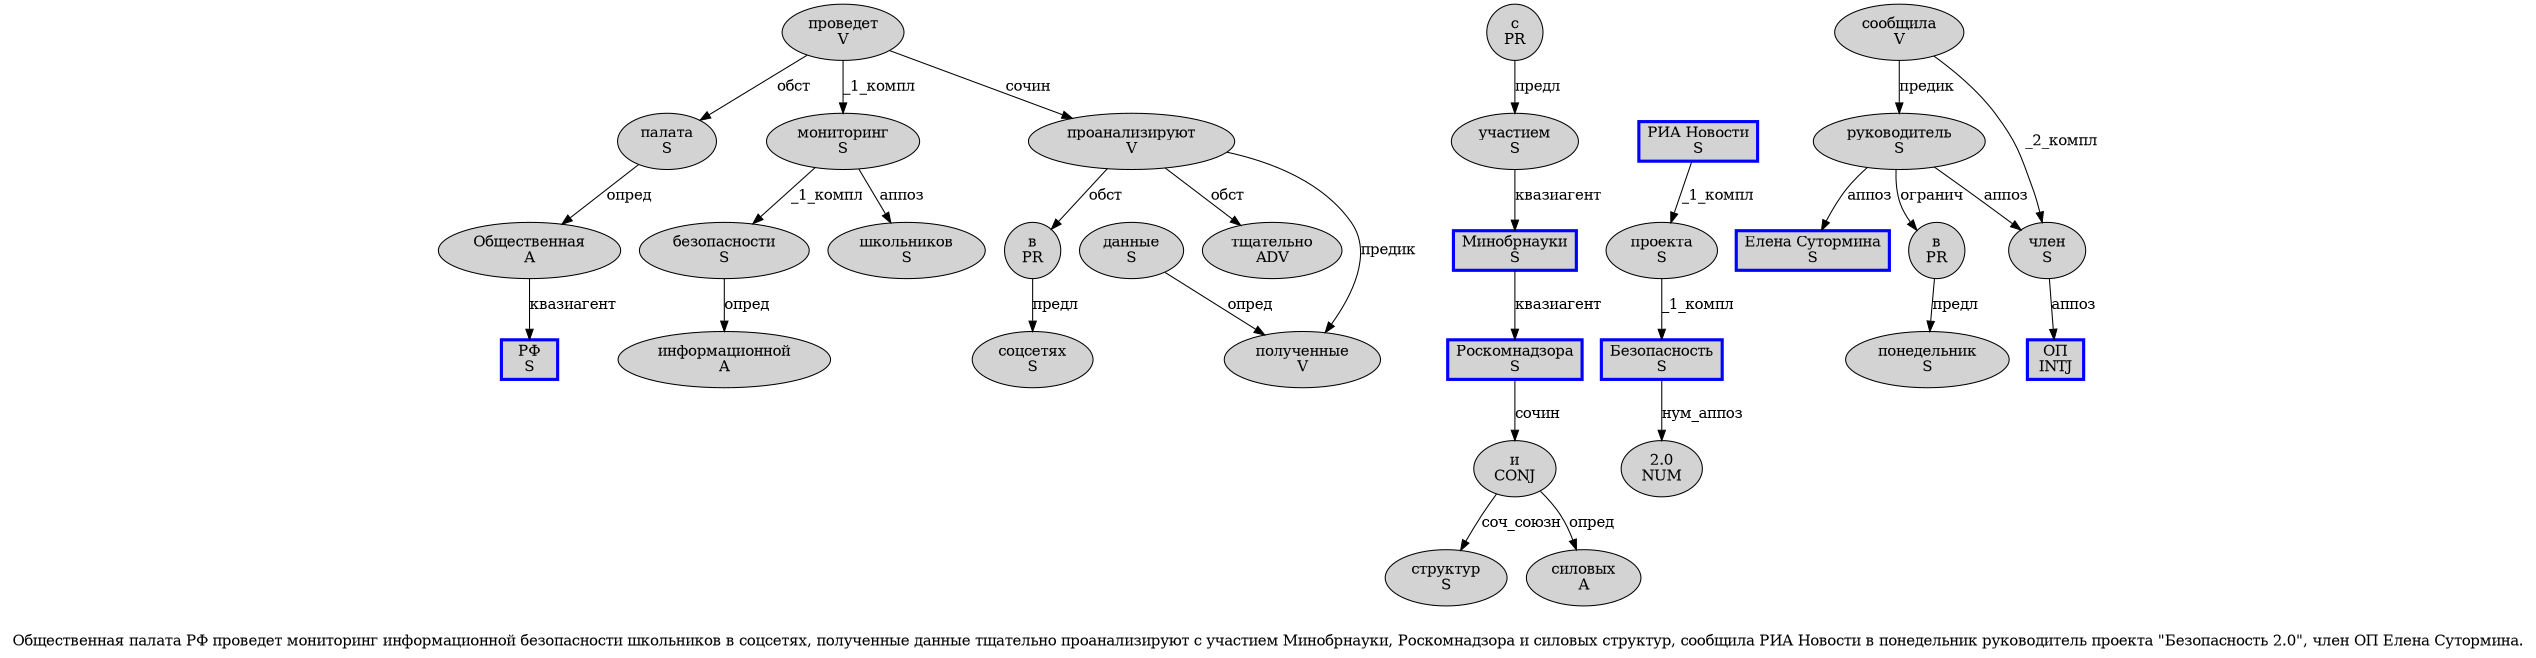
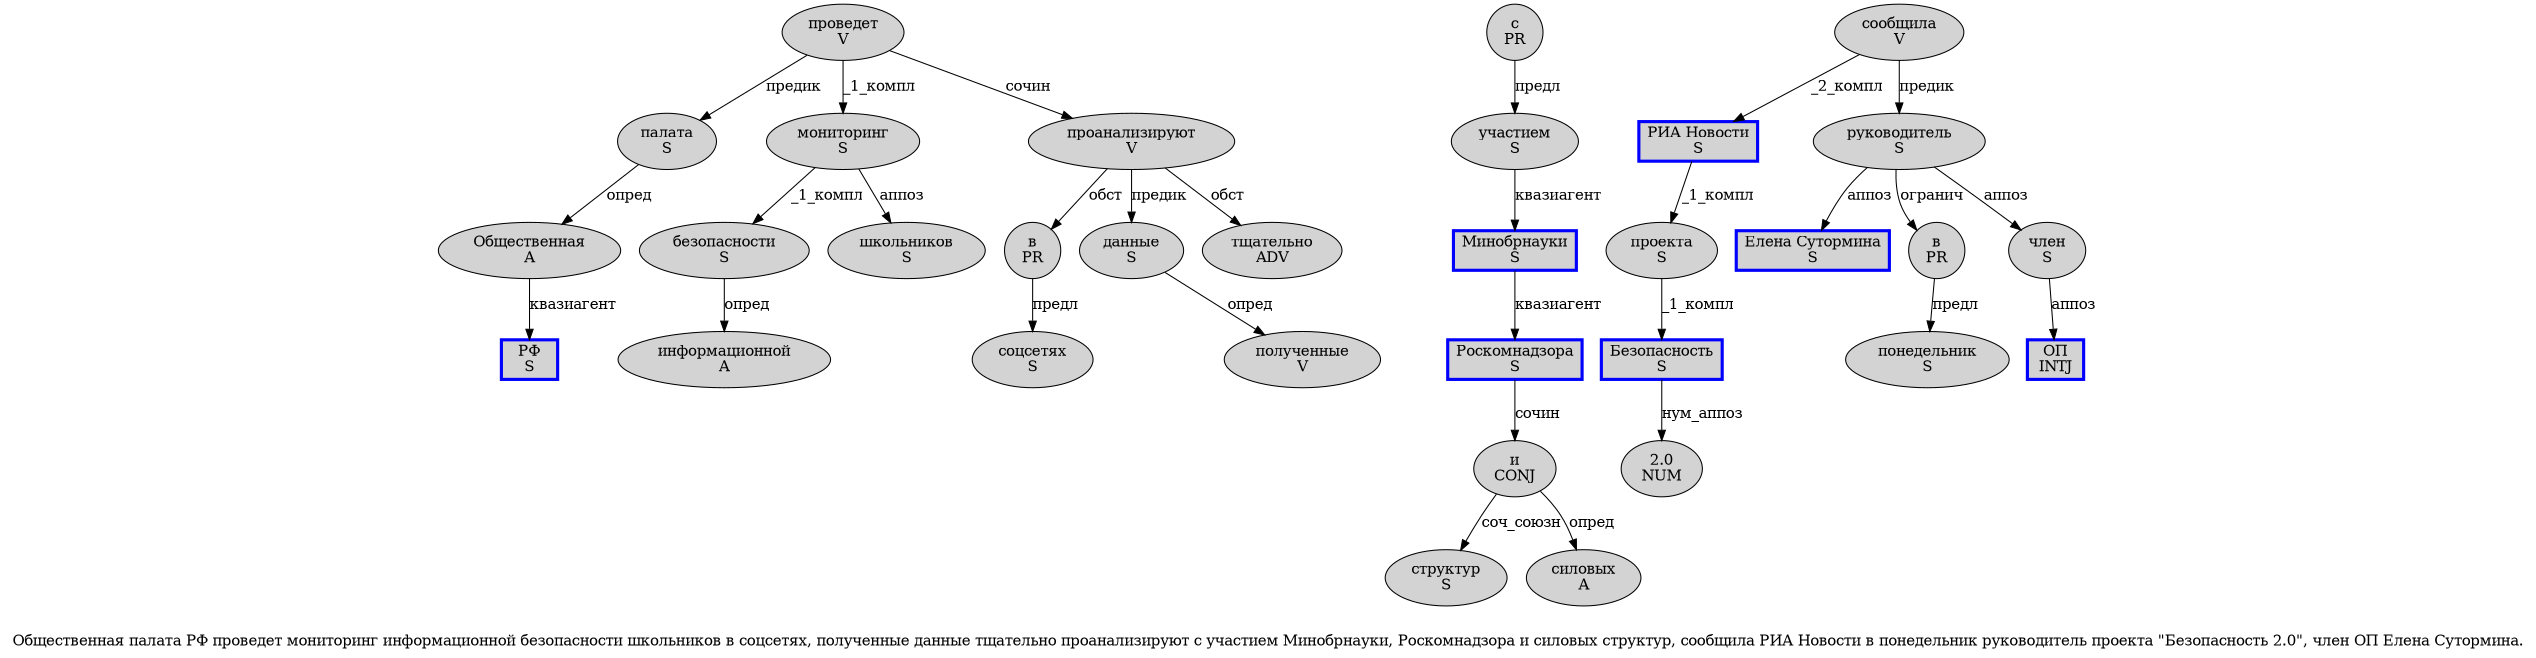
edge "проведет V" -> "палата S": label "обст" -> "предик"
edge "сообщила V" -> "член S": now "сообщила V" -> "РИА Новости S"
edge "проанализируют V" -> "полученные V": now "проанализируют V" -> "данные S"
